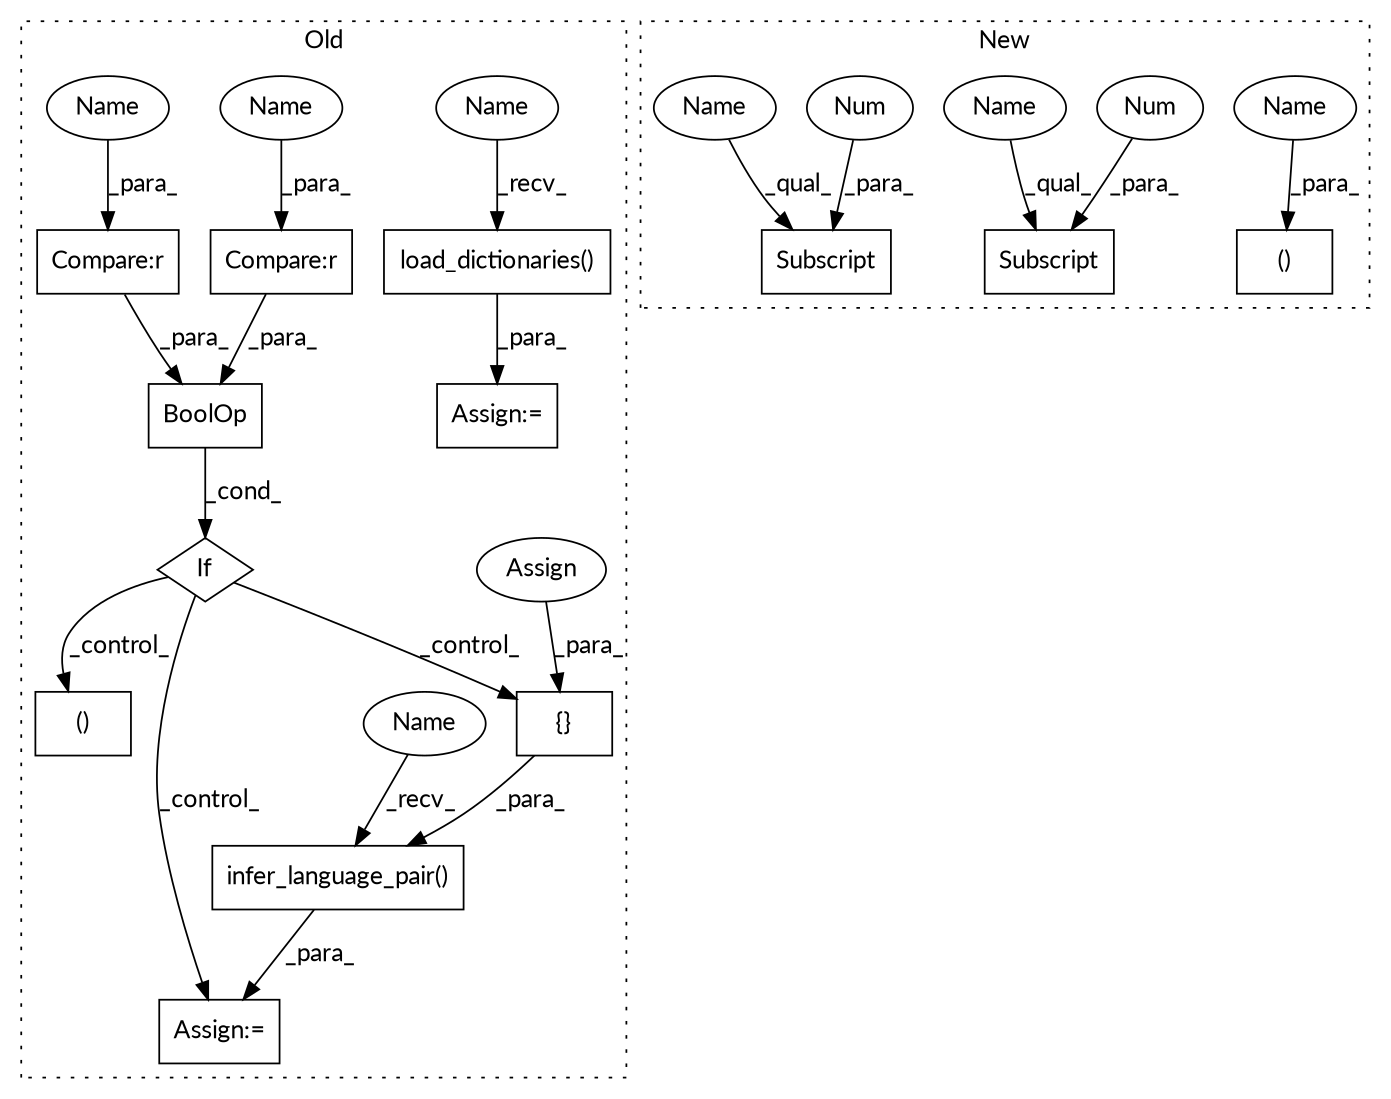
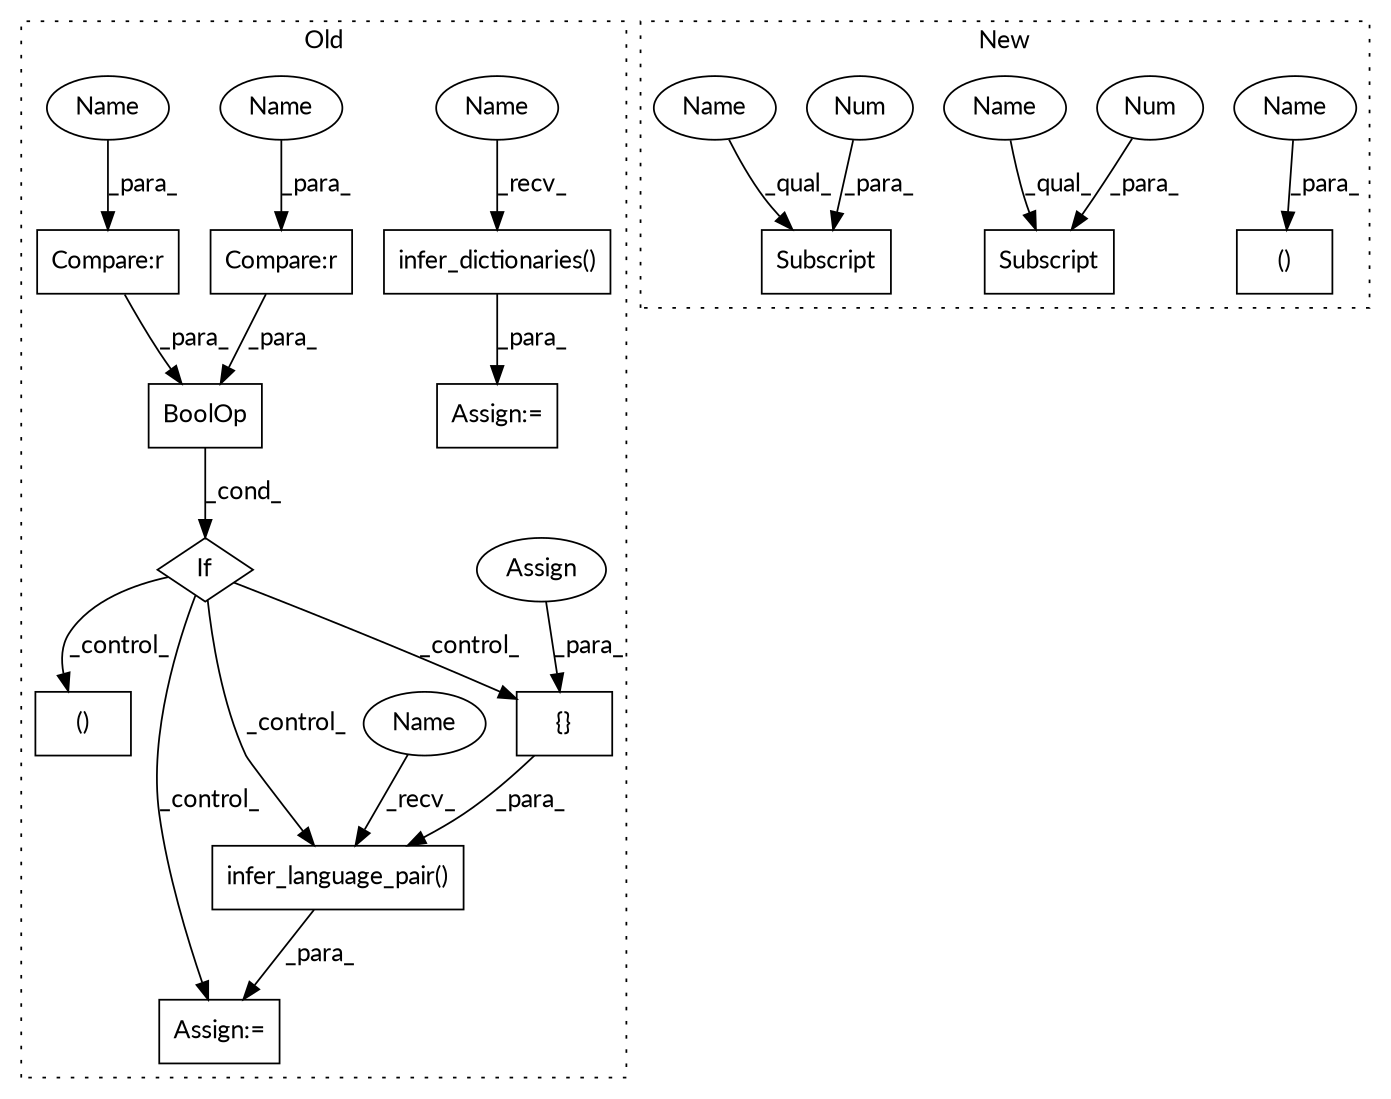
node "load_dictionaries()": label "load_dictionaries()" -> "infer_dictionaries()"
edge "If" -> "infer_language_pair()": added, label "_control_"
